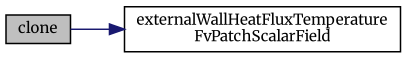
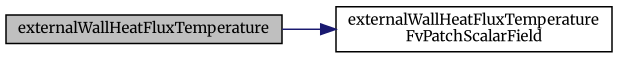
node "clone": label "clone" -> "externalWallHeatFluxTemperature"
